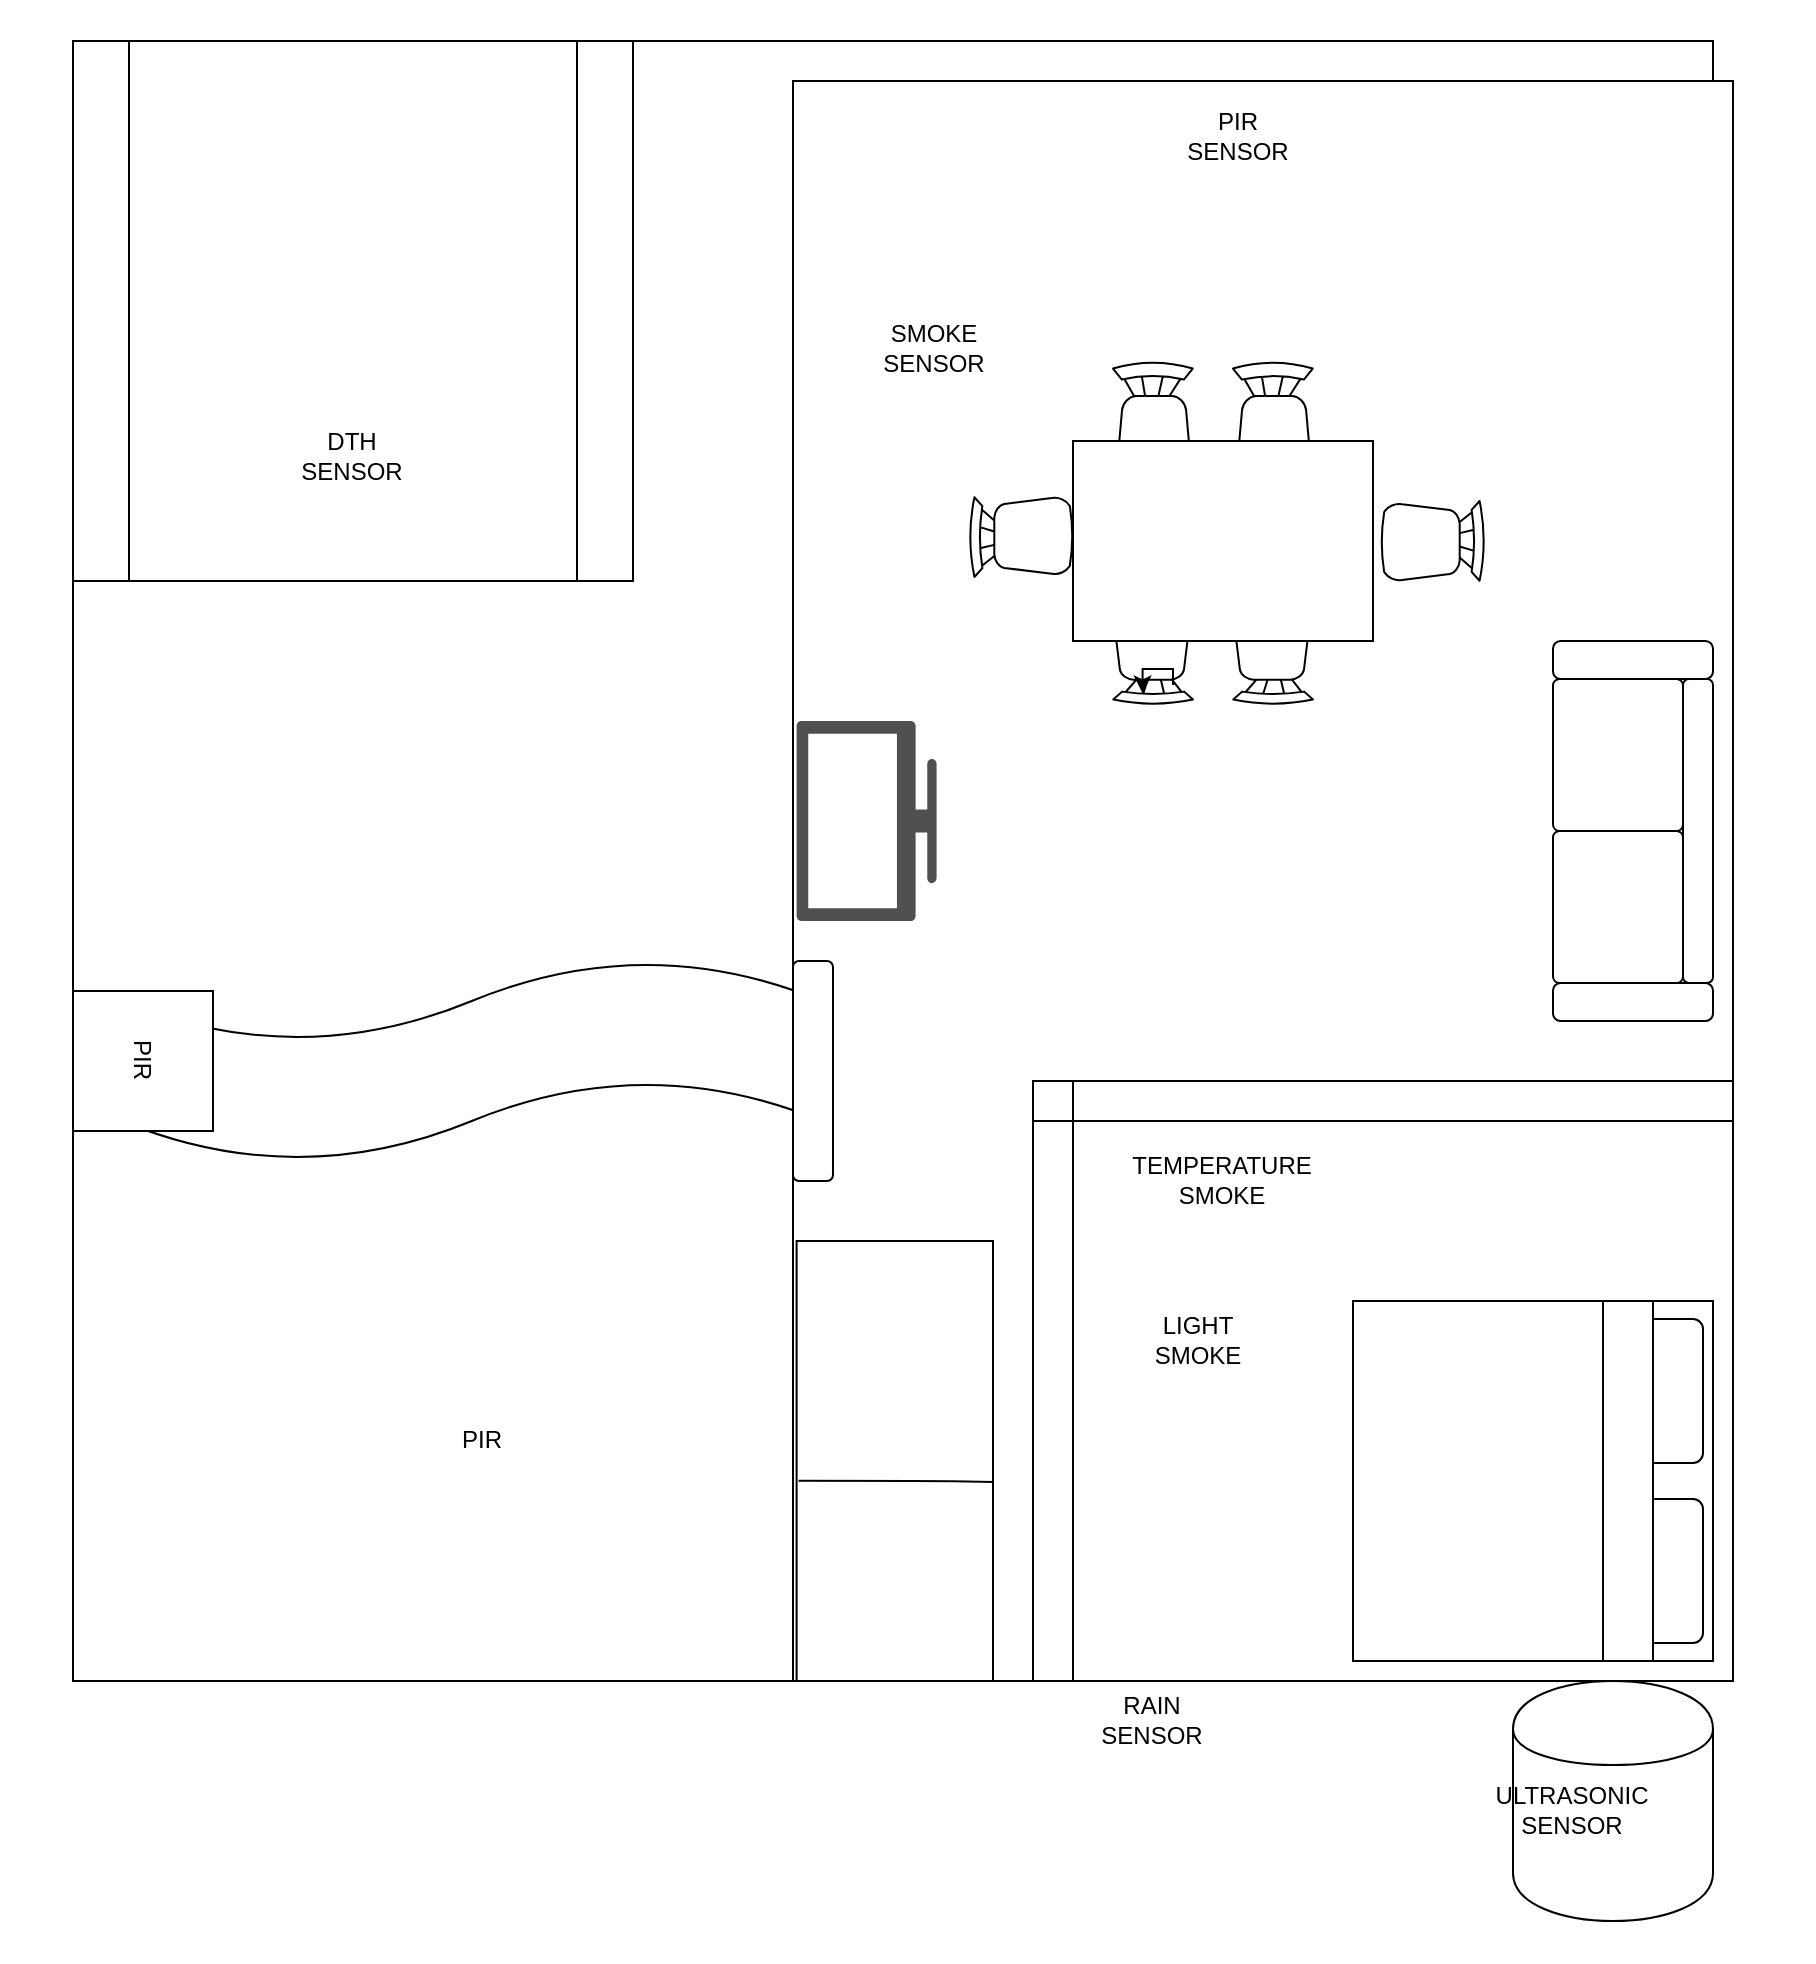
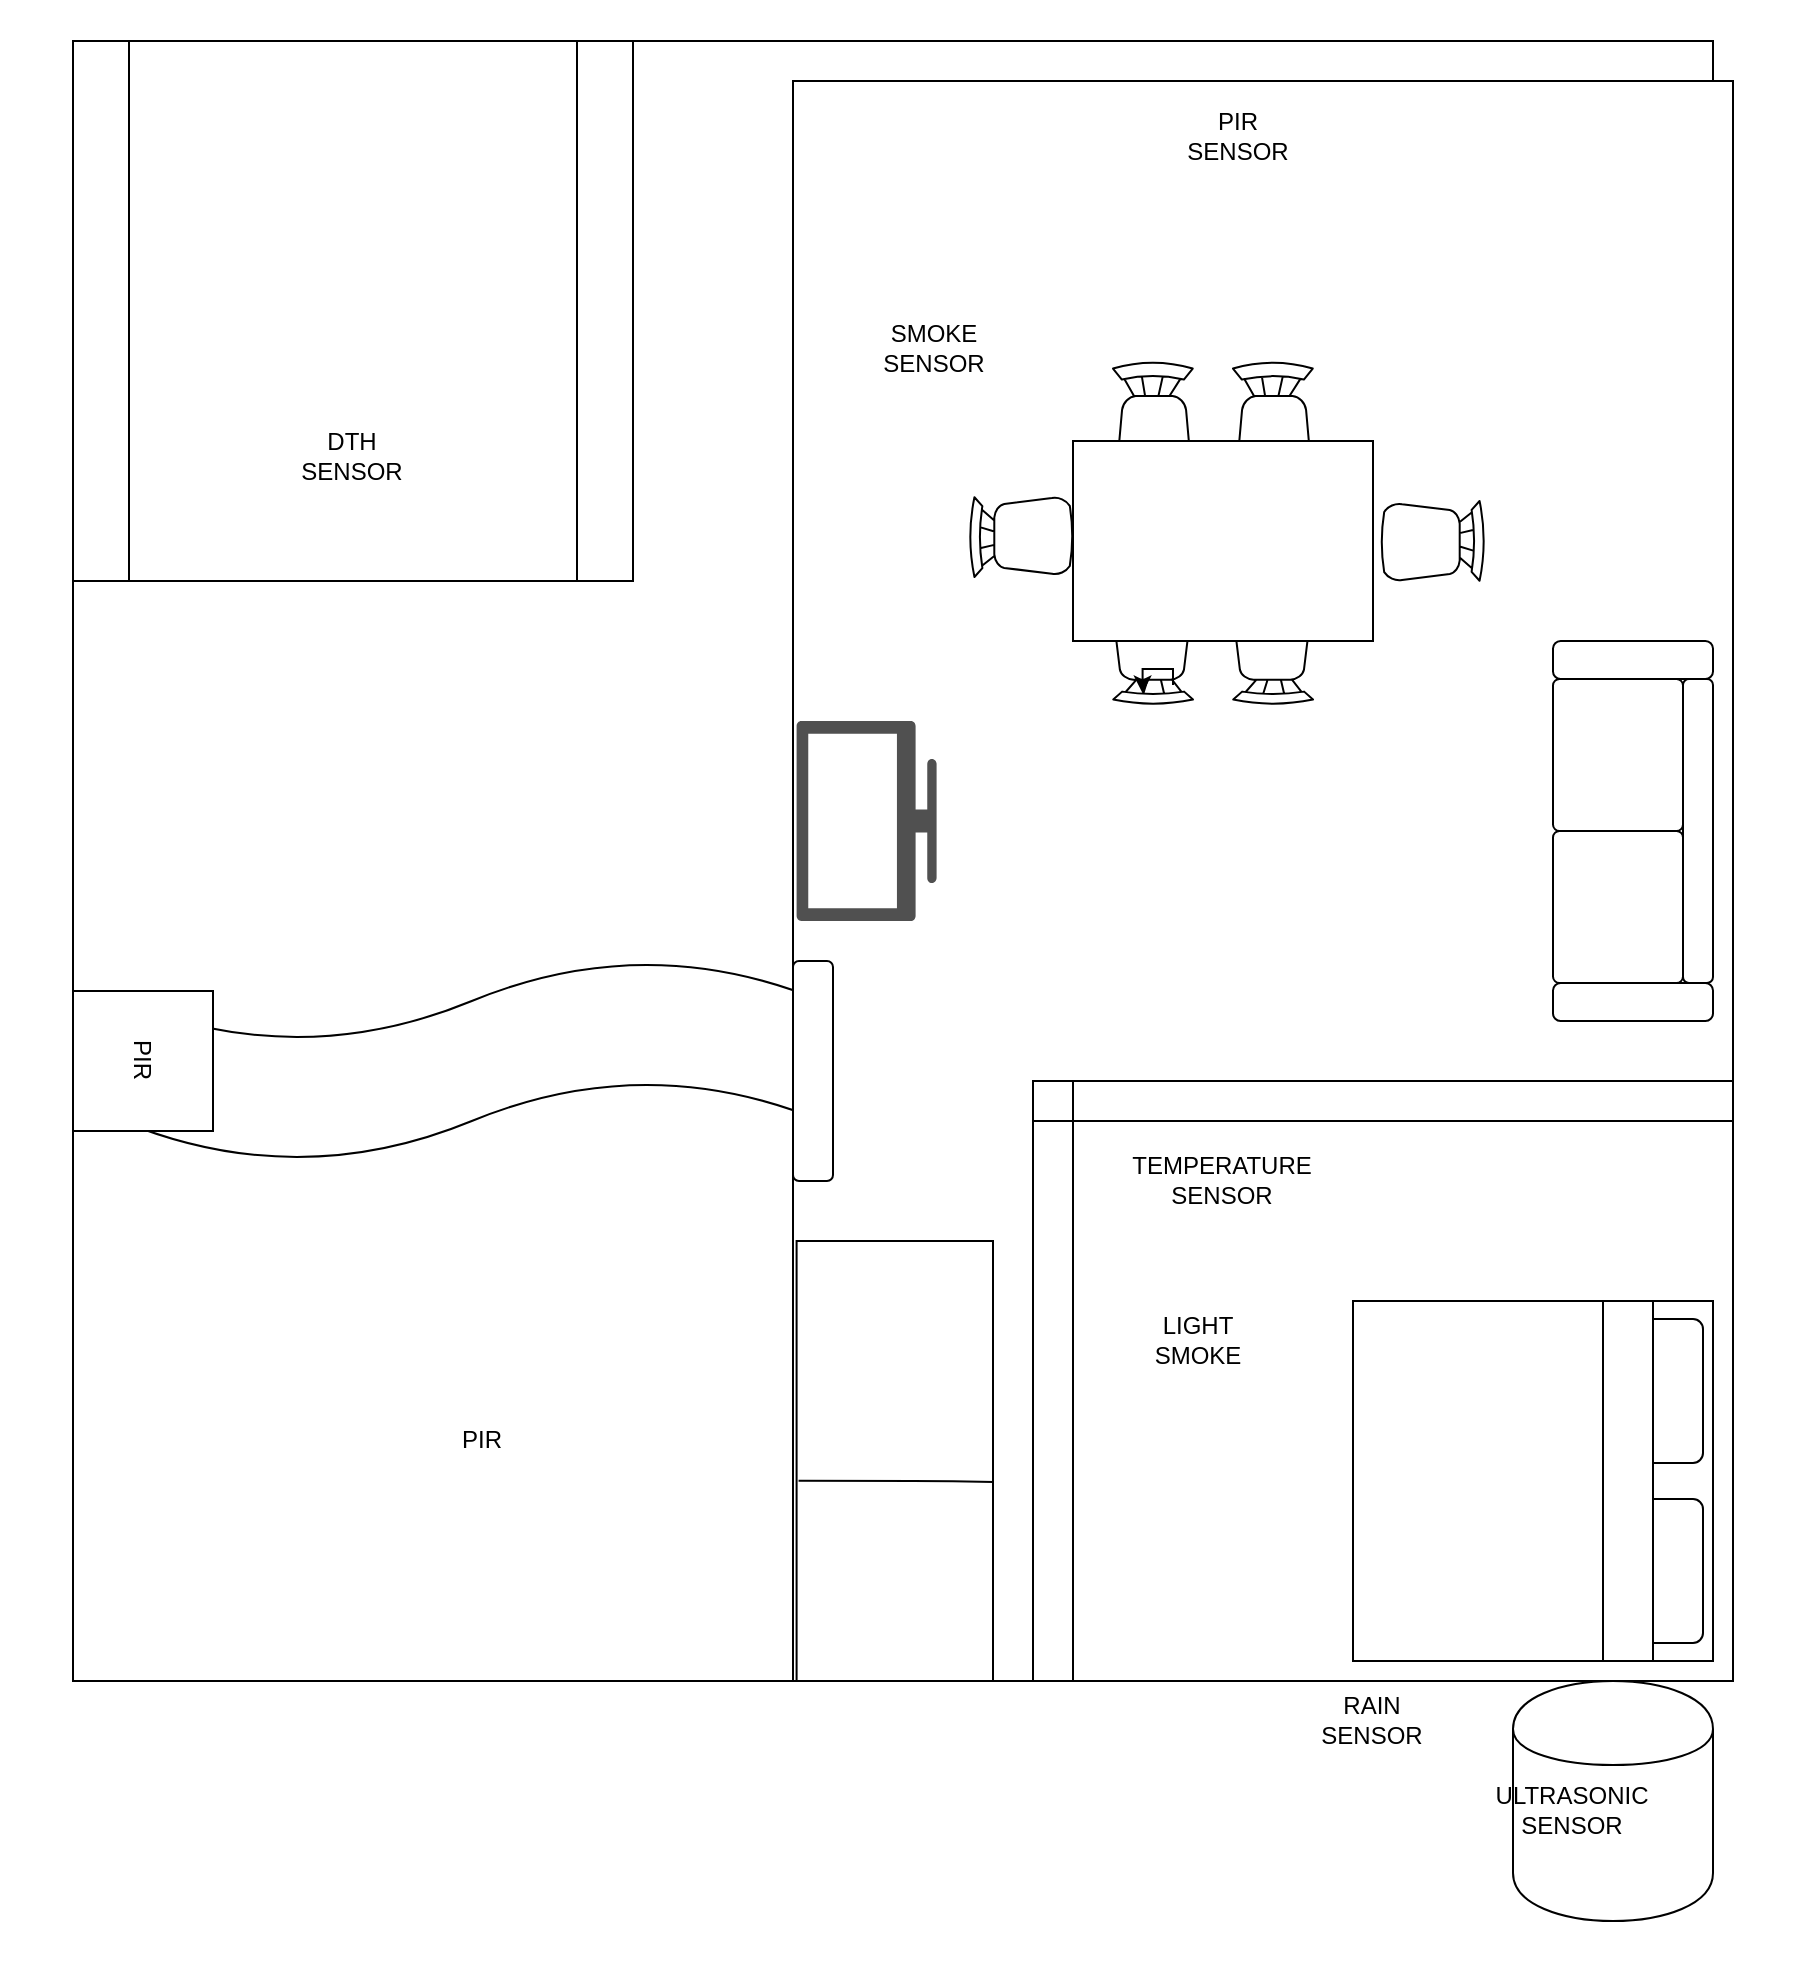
node "TEMPERATURE SMOKE": label "TEMPERATURE SMOKE" -> "TEMPERATURE SENSOR"
node "RAIN SENSOR": moved (1153, 1721) -> (1373, 1721)
